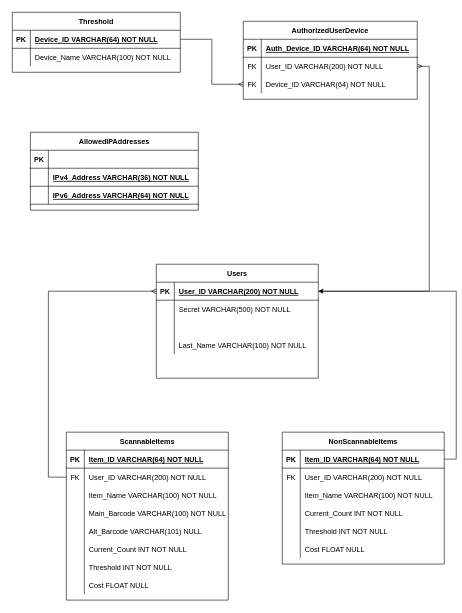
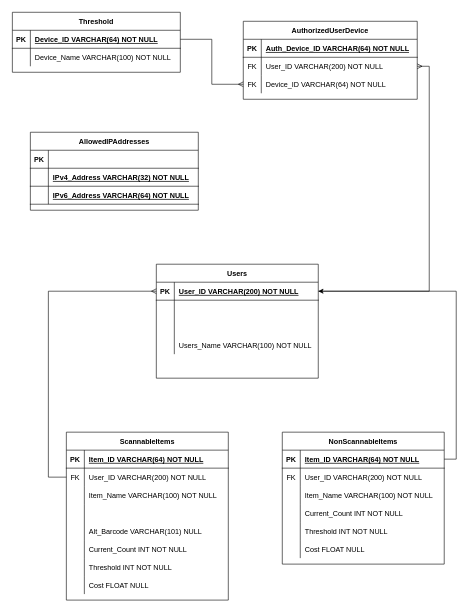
node "IPv4_Address VARCHAR(36) NOT NULL": label "IPv4_Address VARCHAR(36) NOT NULL" -> "IPv4_Address VARCHAR(32) NOT NULL"
node "Secret VARCHAR(500) NOT NULL": removed
node "Last_Name VARCHAR(100) NOT NULL": label "Last_Name VARCHAR(100) NOT NULL" -> "Users_Name VARCHAR(100) NOT NULL"
node "Main_Barcode VARCHAR(100) NOT NULL": removed
